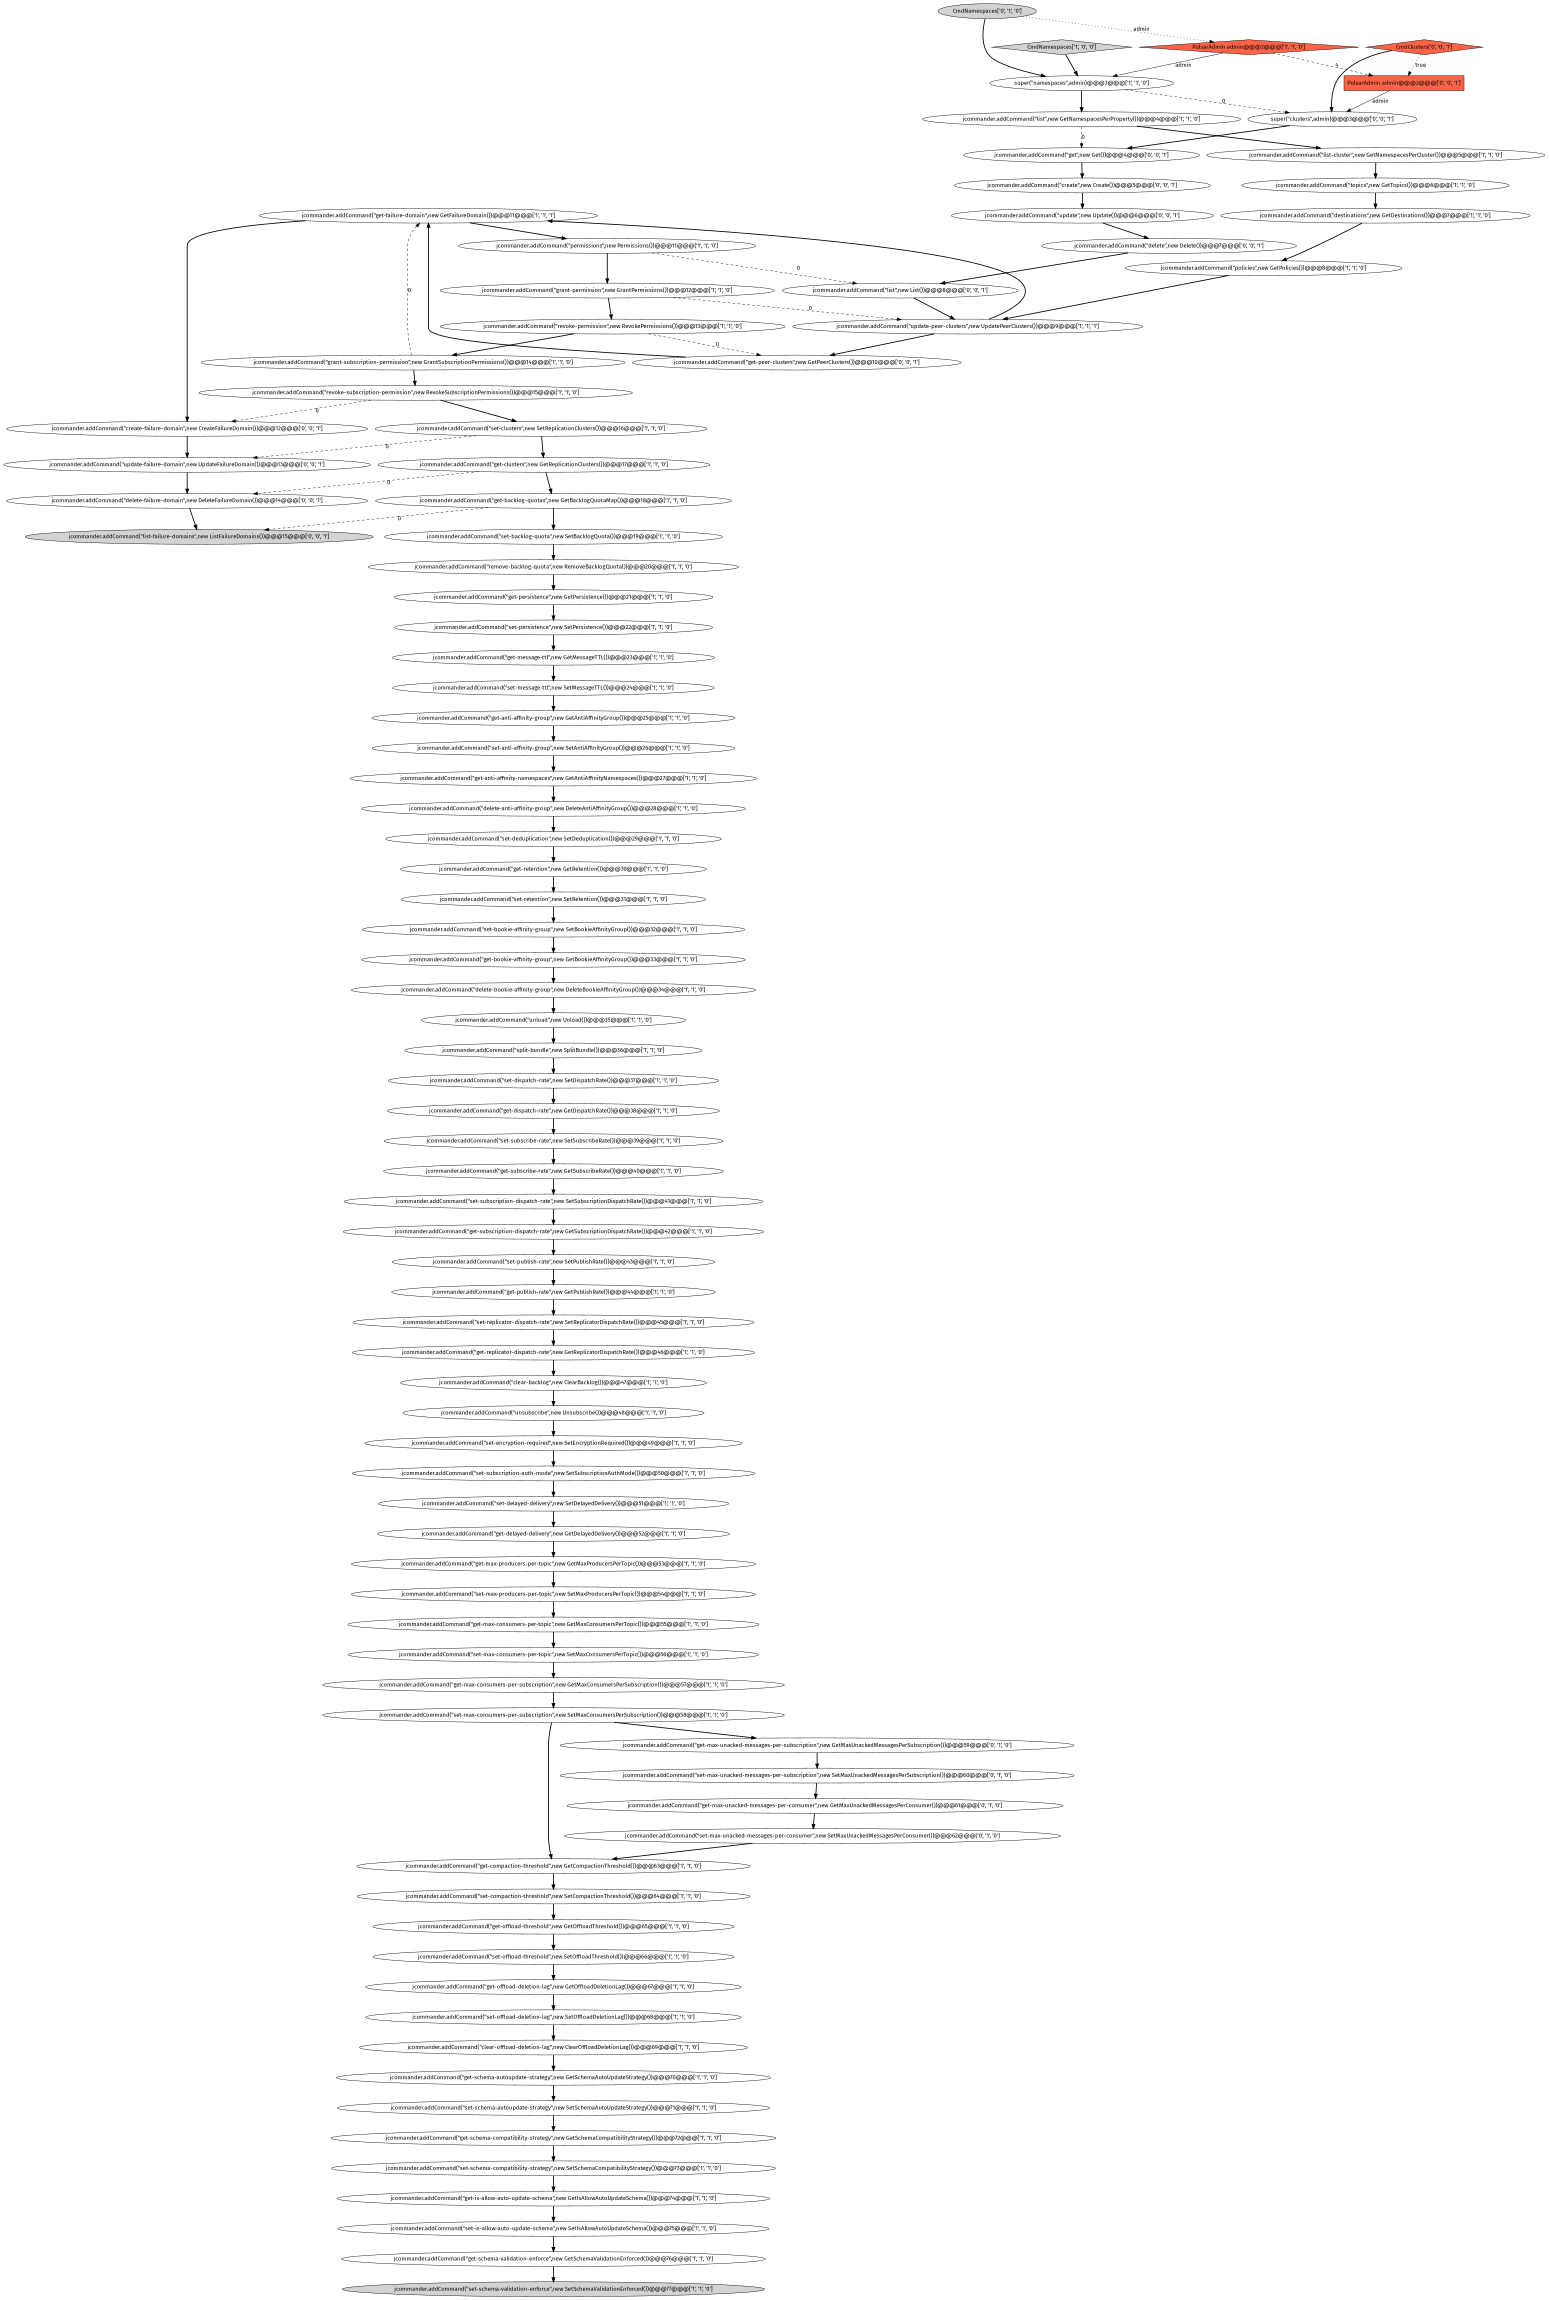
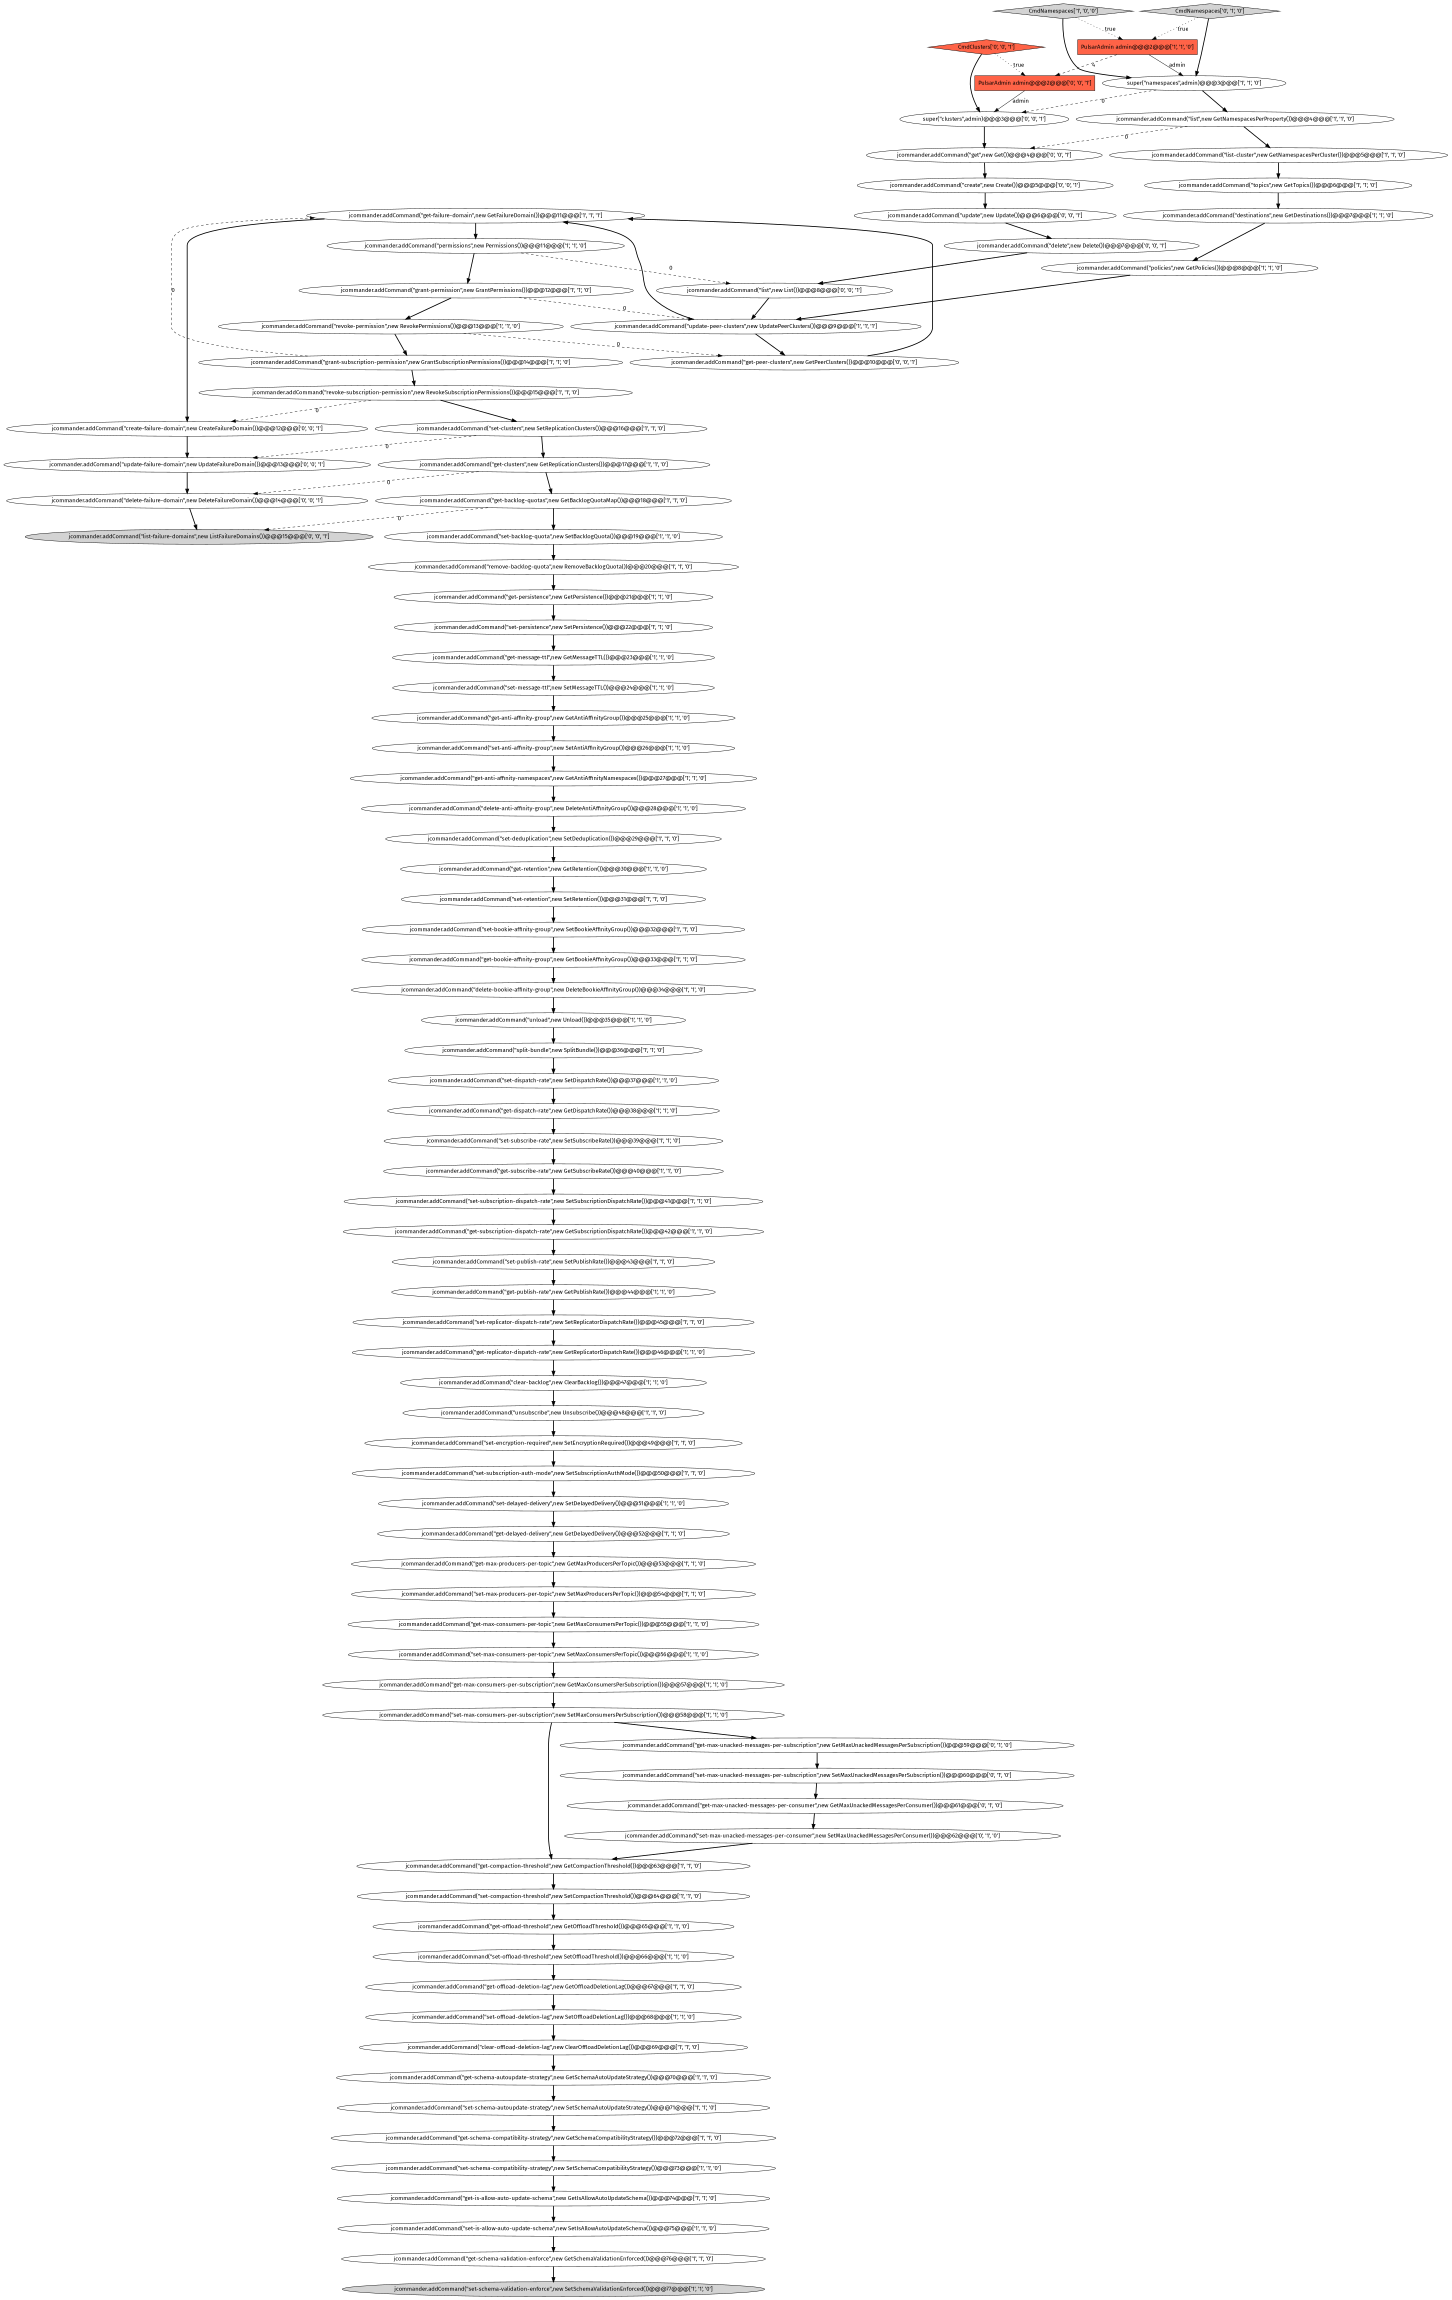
node "CmdNamespaces['0', '1', '0']": shape ellipse -> diamond
edge "CmdNamespaces['1', '0', '0']" -> "PulsarAdmin admin@@@2@@@['1', '1', '0']": added, label "true"
edge "CmdNamespaces['0', '1', '0']" -> "PulsarAdmin admin@@@2@@@['1', '1', '0']": label "admin" -> "true"
node "PulsarAdmin admin@@@2@@@['1', '1', '0']": shape diamond -> box
